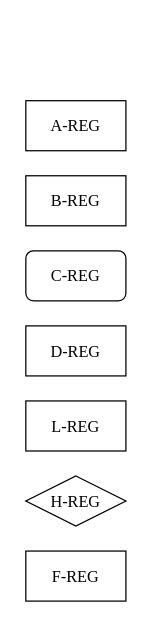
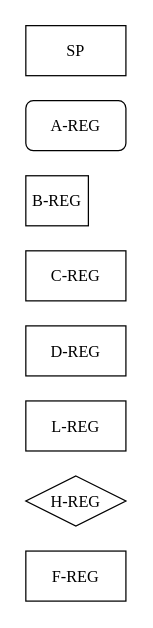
node "SP": added
node "A-REG": shape rectangle -> rounded rectangle
node "B-REG": size 100x50 -> 63x50
node "C-REG": shape rounded rectangle -> rectangle
